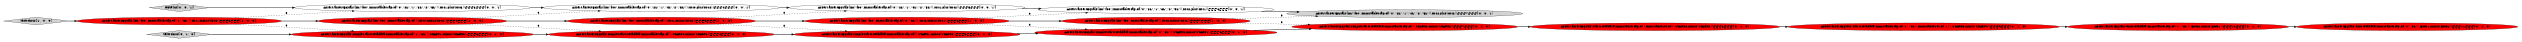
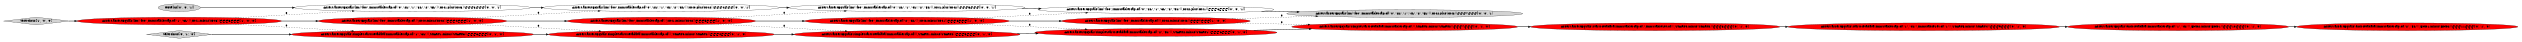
node "testPlus['0', '0', '1']": shape diamond -> ellipse
